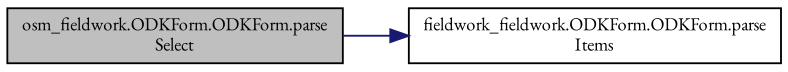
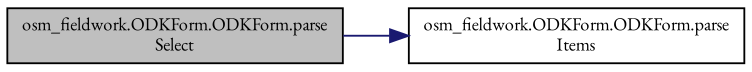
node "fieldwork_fieldwork.ODKForm.ODKForm.parse Items": label "fieldwork_fieldwork.ODKForm.ODKForm.parse Items" -> "osm_fieldwork.ODKForm.ODKForm.parse Items"
